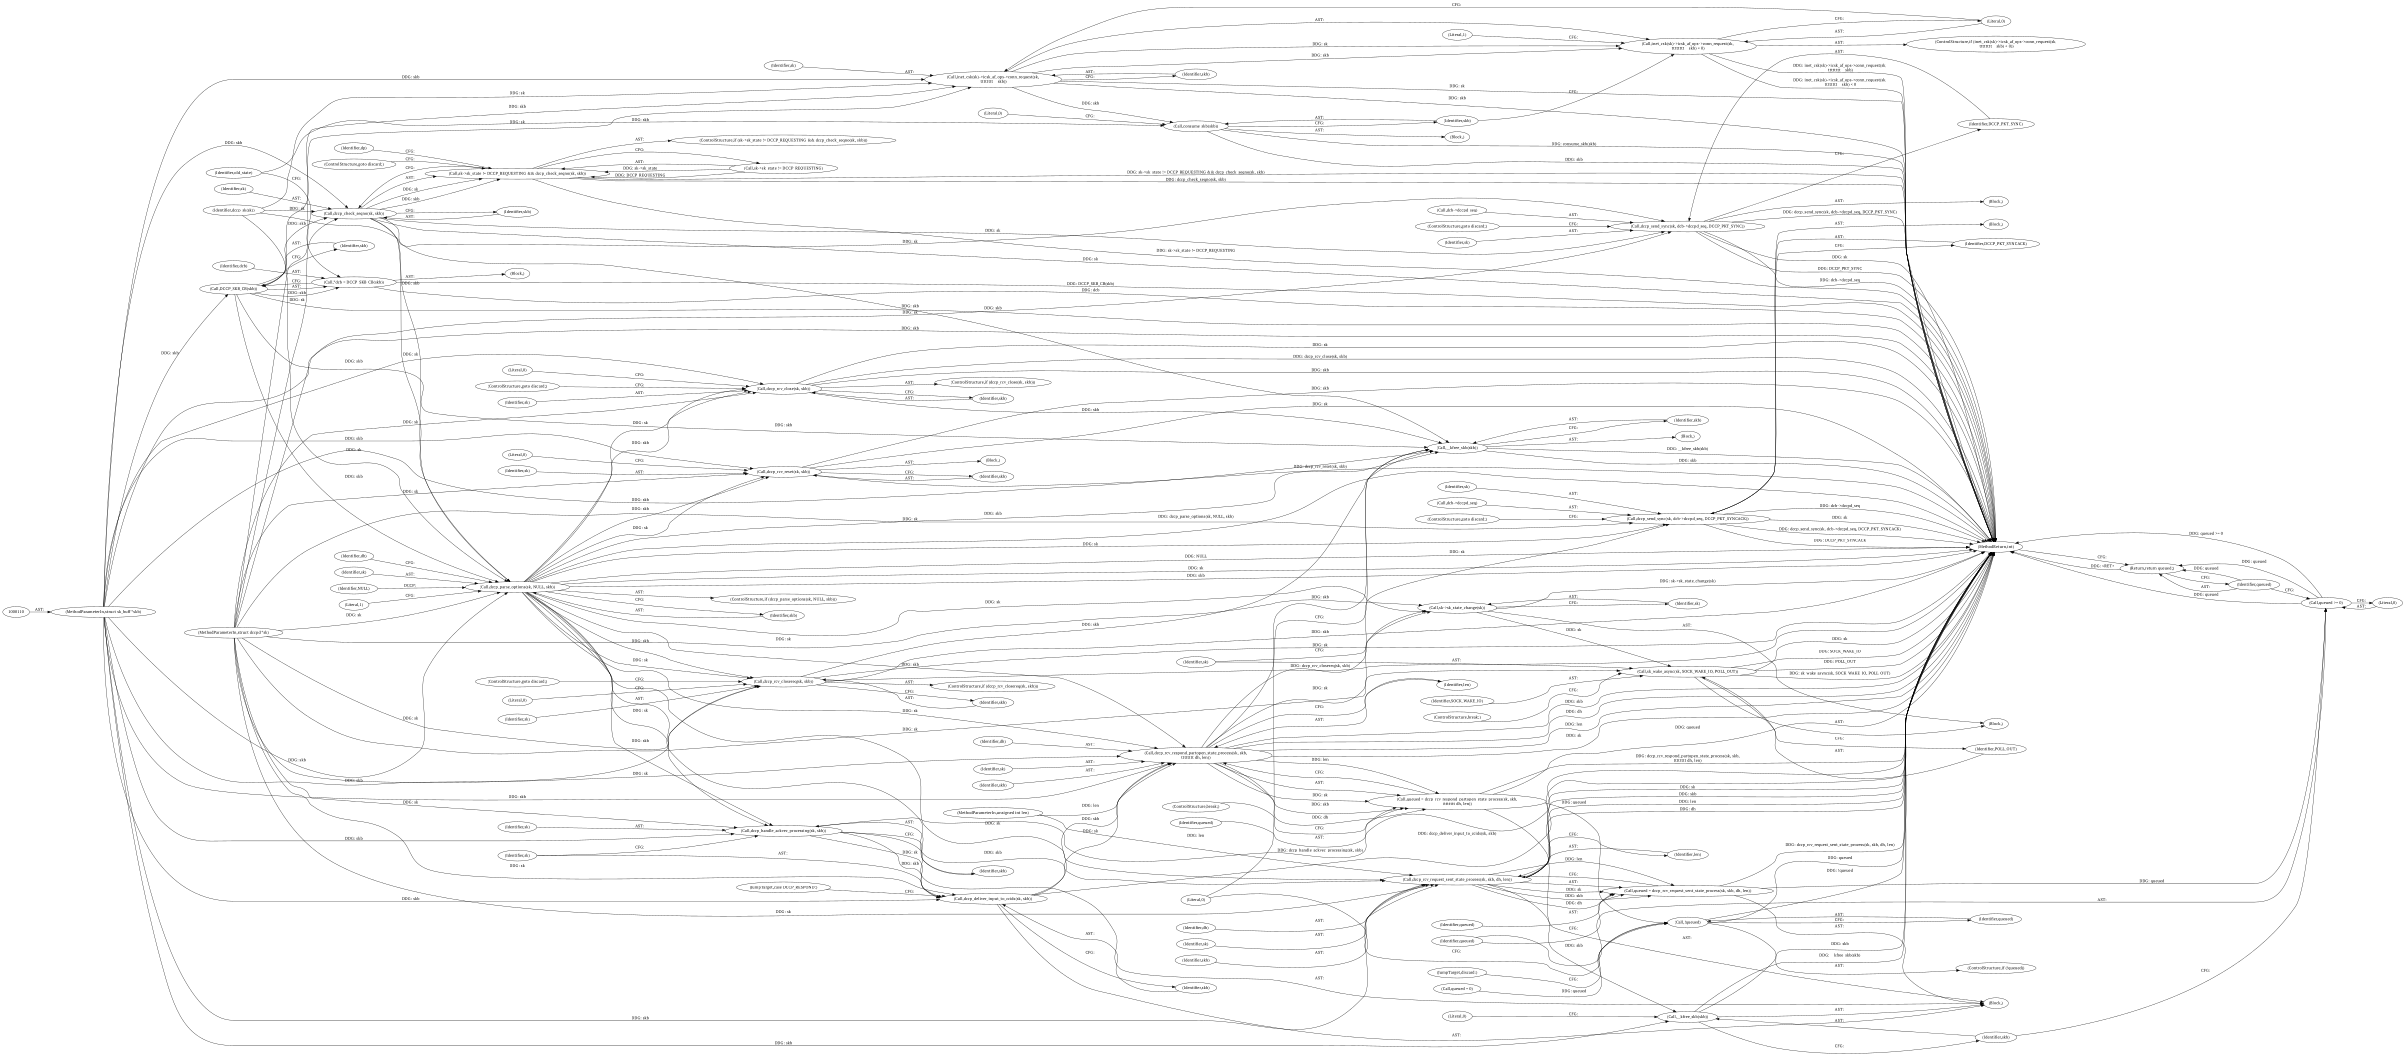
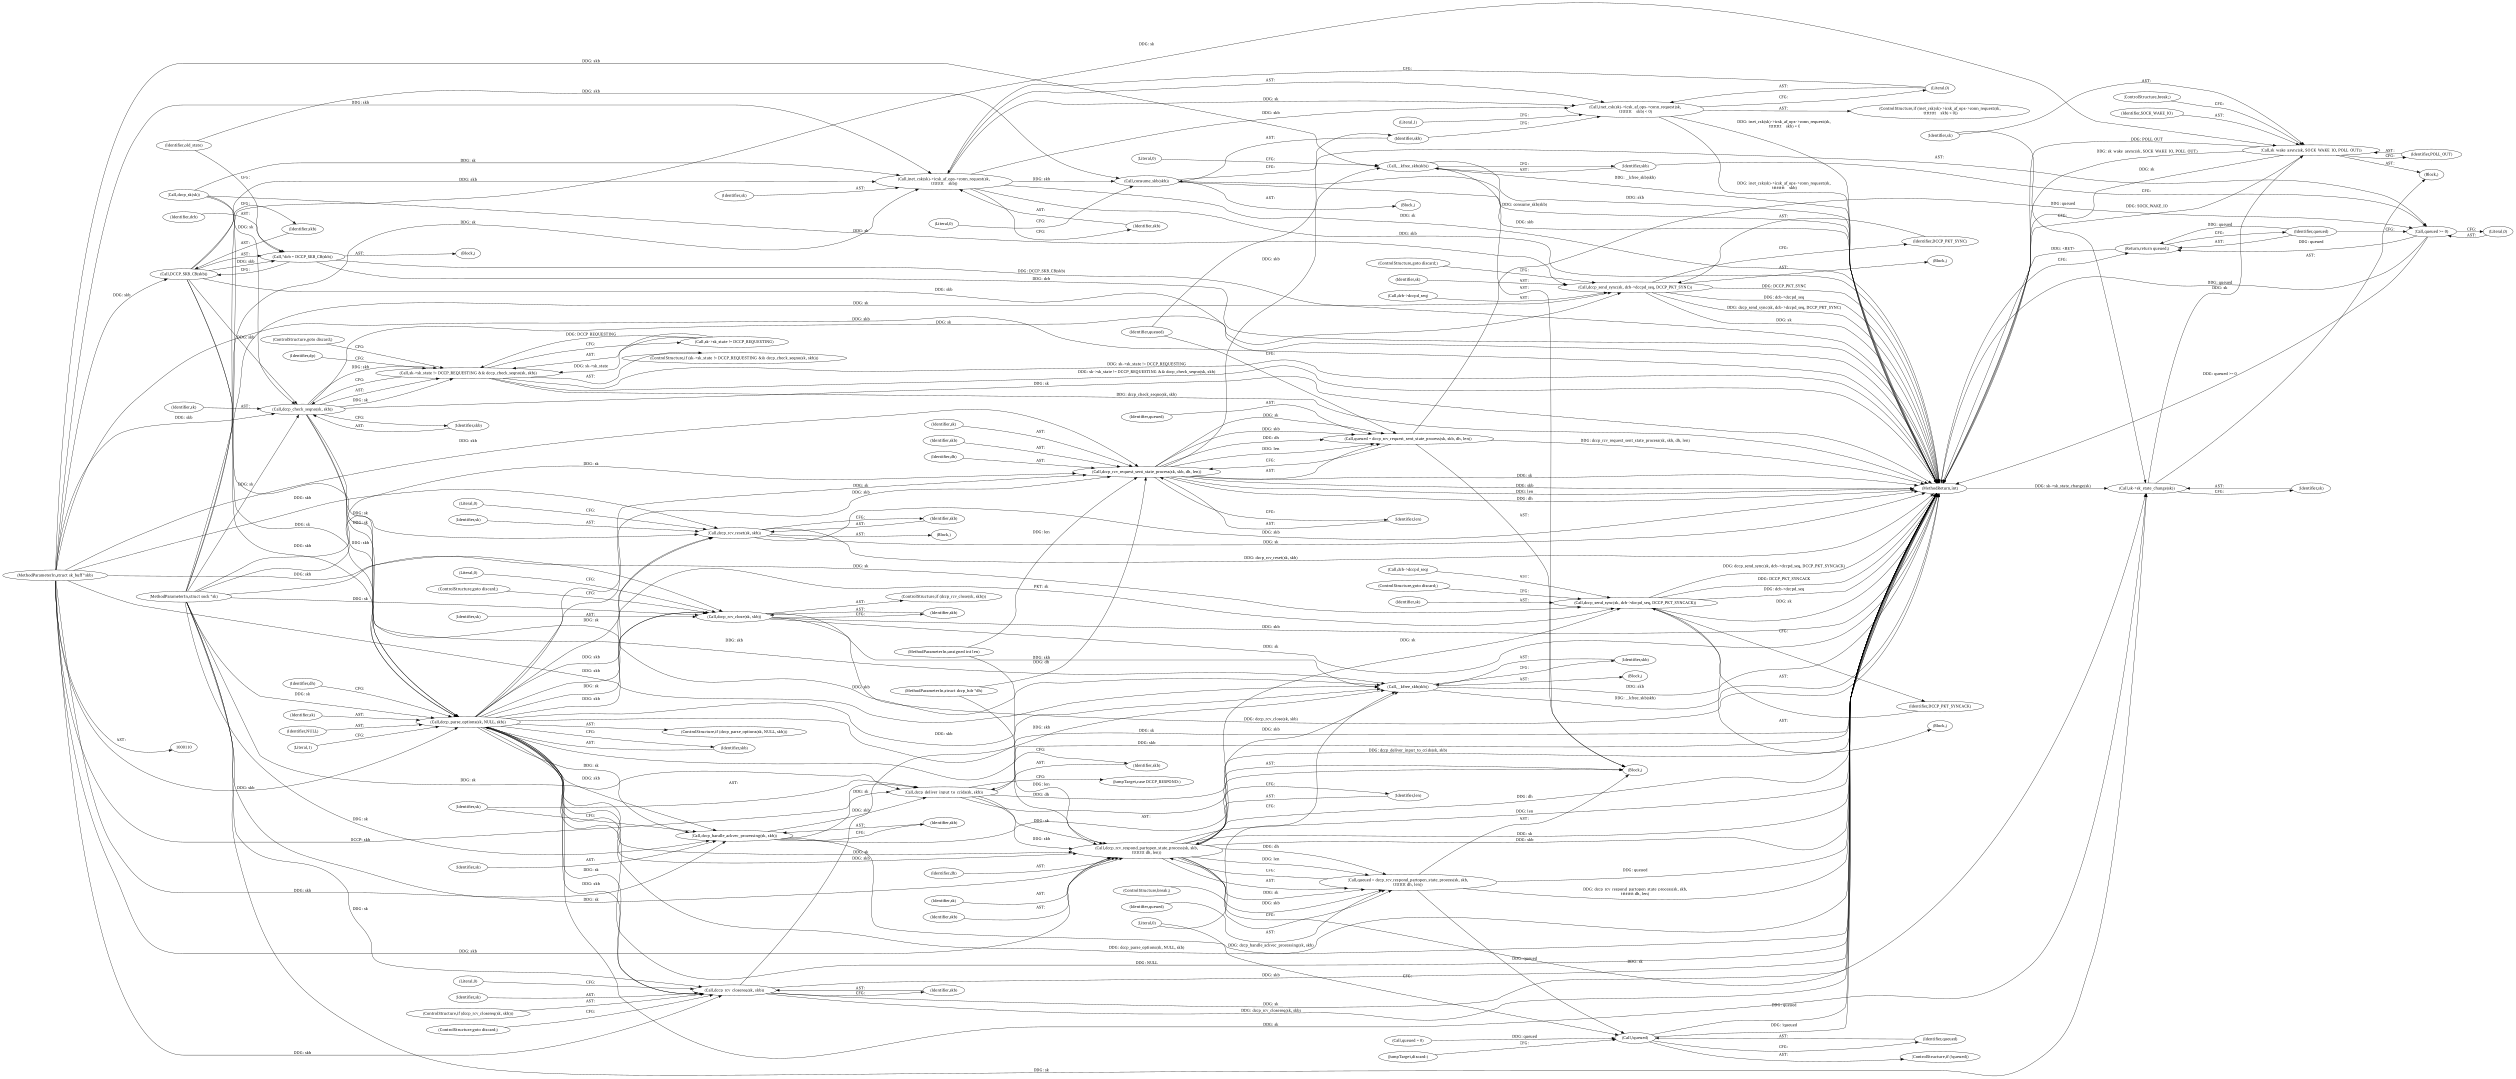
node "(Identifier,dccp_sk(sk))": label "(Identifier,dccp_sk(sk))" -> "(Call,dccp_sk(sk))"
edge "(Call,dccp_parse_options(sk, NULL, skb))" -> "(Call,dccp_send_sync(sk, dcb->dccpd_seq, DCCP_PKT_SYNCACK))": label "DDG: sk" -> "PKT: sk"
edge "(Call,sk->sk_state_change(sk))" -> "(MethodReturn,int)": reversed
edge "(Identifier,NULL)" -> "(Call,dccp_parse_options(sk, NULL, skb))": label "DCCP: " -> "AST: "
edge "1000110" -> "(MethodParameterIn,struct sk_buff *skb)": reversed
node "(MethodParameterIn,struct dccpd *sk)": label "(MethodParameterIn,struct dccpd *sk)" -> "(MethodParameterIn,struct sock *sk)"
edge "(Call,dccp_rcv_closereq(sk, skb))" -> "(ControlStructure,if (dccp_rcv_closereq(sk, skb)))": reversed
node "(MethodParameterIn,struct dccp_hdr *dh)": added
edge "(JumpTarget,case DCCP_RESPOND:)" -> "(Call,dccp_deliver_input_to_ccids(sk, skb))": reversed
edge "(MethodParameterIn,struct sk_buff *skb)" -> "(Call,dccp_deliver_input_to_ccids(sk, skb))": label "DDG: skb" -> "DCCP: skb"
